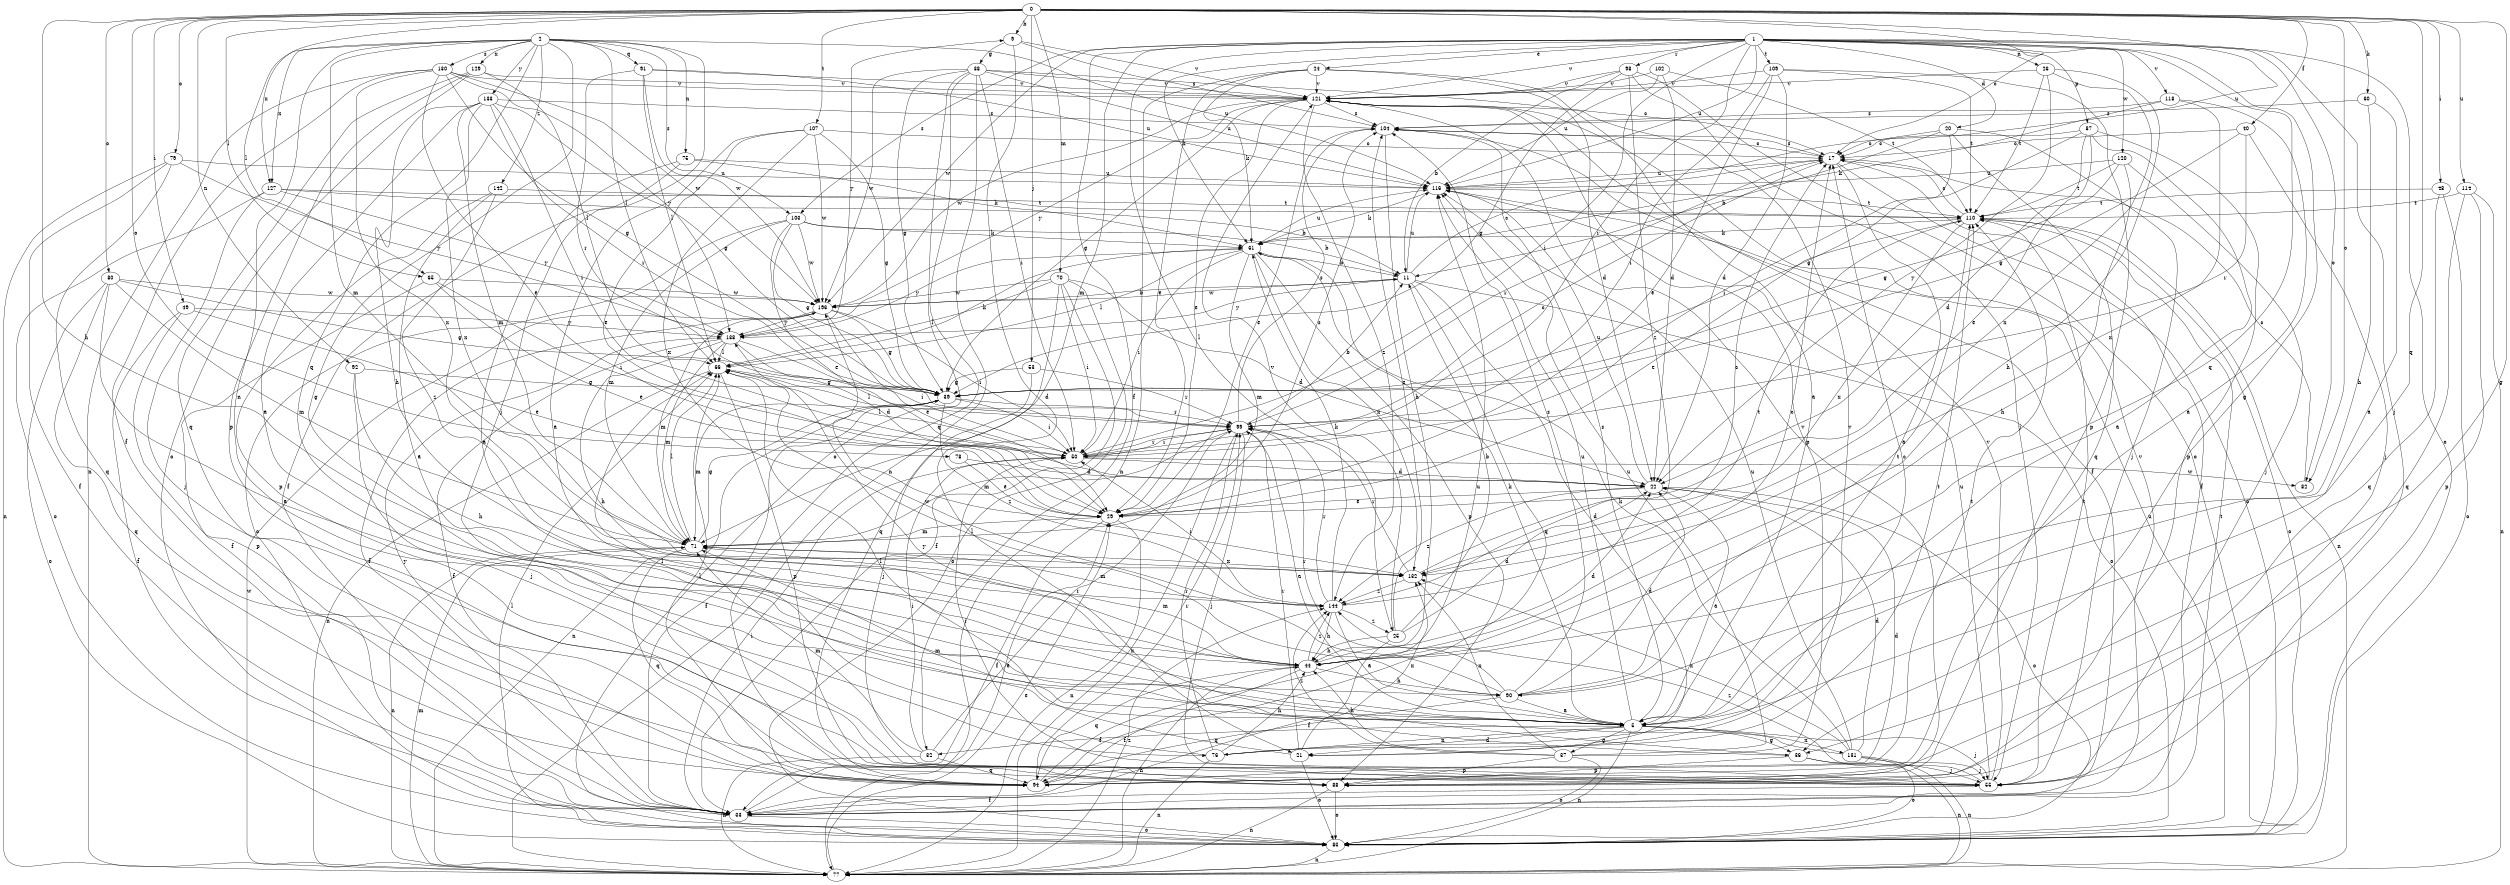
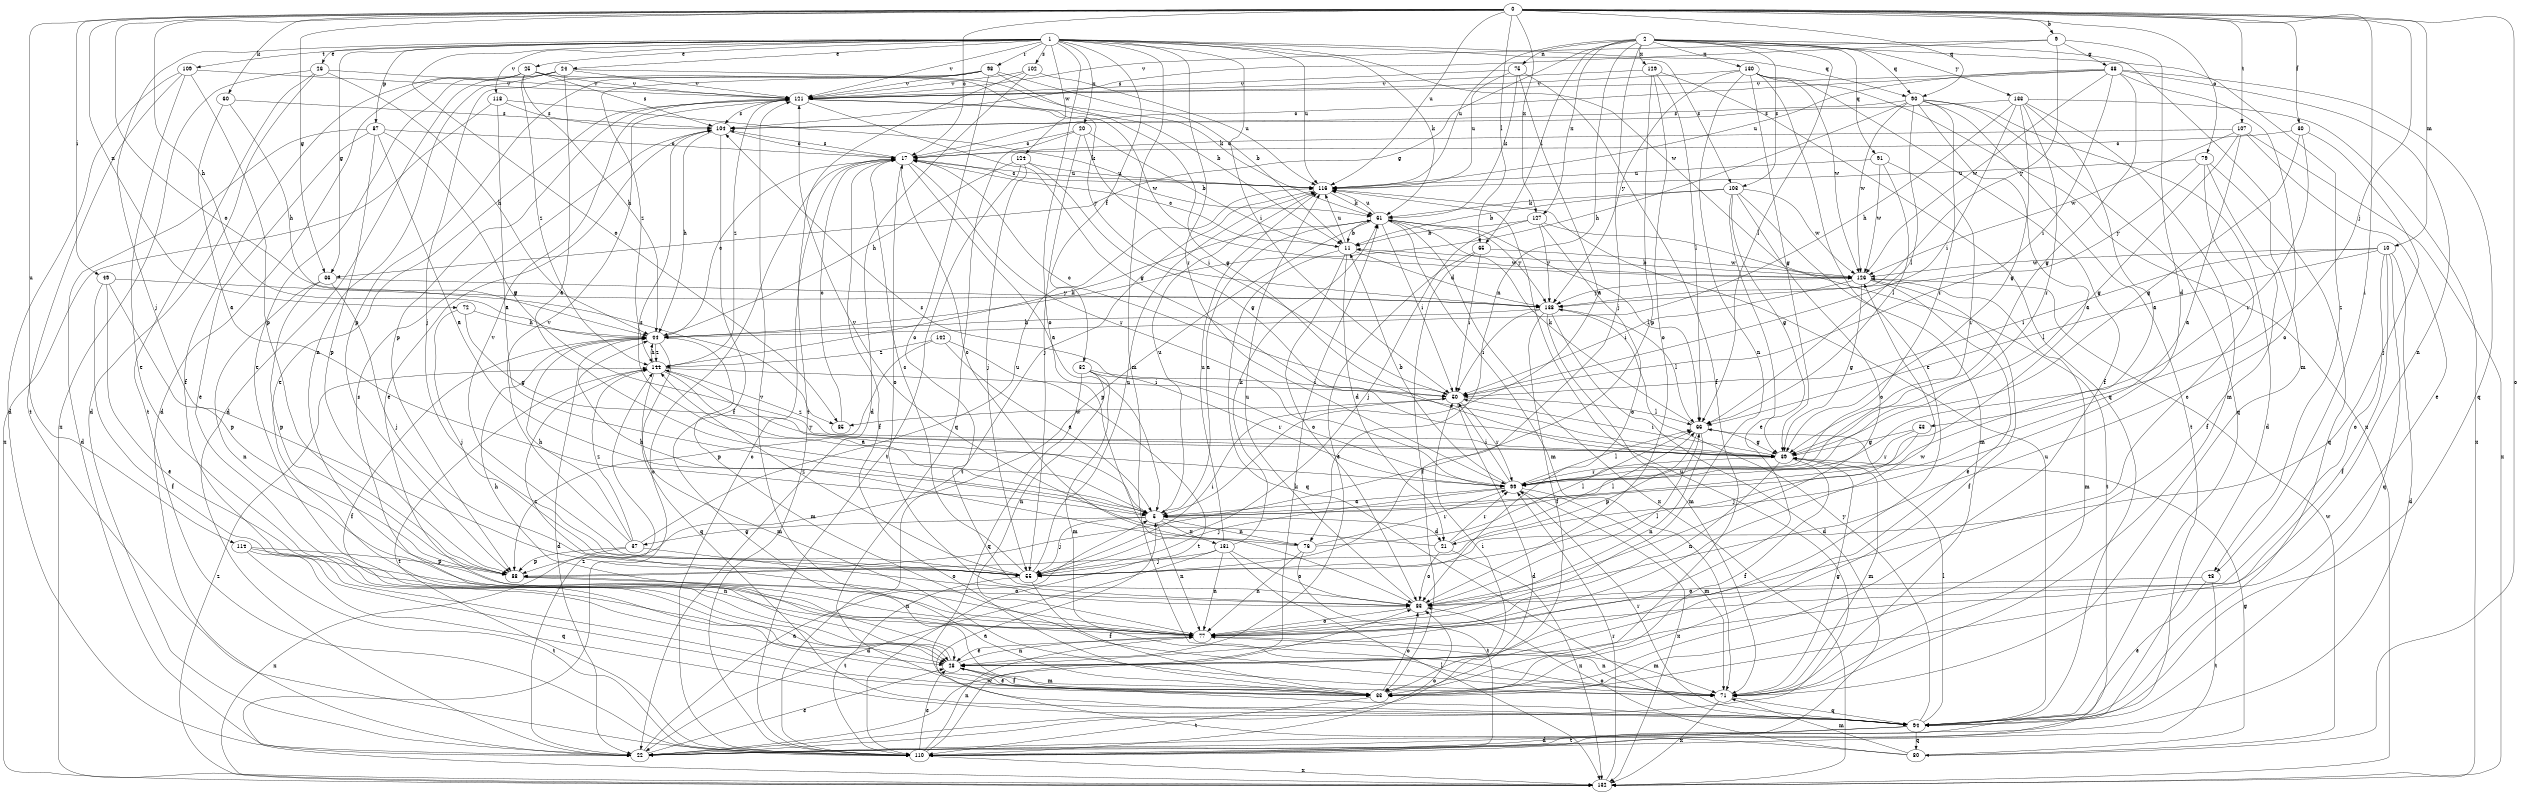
edge "1" -> "102": added, label "s"
edge "2" -> "130": label "s" -> "x"
edge "1" -> "26": label "n" -> "e"
edge "91" -> "121": now "75" -> "121"
edge "1" -> "20": label "d" -> "x"
edge "2" -> "142": now "2" -> "48"
node "40": label "40" -> "30"
edge "138" -> "9": reversed
node "120": label "120" -> "124"
edge "98" -> "88": added, label "p"
edge "116" -> "17": added, label "c"
node "70": label "70" -> "10"
edge "26" -> "22": label "y" -> "d"
node "196": label "196" -> "126"
edge "11" -> "138": label "y" -> "d"
edge "1" -> "25": label "l" -> "e"
node "92": label "92" -> "72"
edge "109" -> "50": removed, label "i"
edge "55" -> "17": added, label "c"
edge "71" -> "66": removed, label "l"
node "78": removed
edge "61" -> "5": label "k" -> "a"
node "82": label "82" -> "85"
edge "48" -> "94": label "q" -> "e"
edge "79" -> "77": label "n" -> "c"
node "29": label "29" -> "28"
edge "144" -> "99": label "r" -> "y"
edge "144" -> "25": reversed
edge "131" -> "132": label "x" -> "l"
edge "22" -> "83": label "o" -> "w"
edge "44" -> "90": reversed
edge "99" -> "77": now "99" -> "132"
edge "80" -> "94": reversed
edge "131" -> "71": removed, label "m"
edge "5" -> "32": removed, label "f"
edge "5" -> "36": removed, label "g"
edge "83" -> "77": label "n" -> "o"
